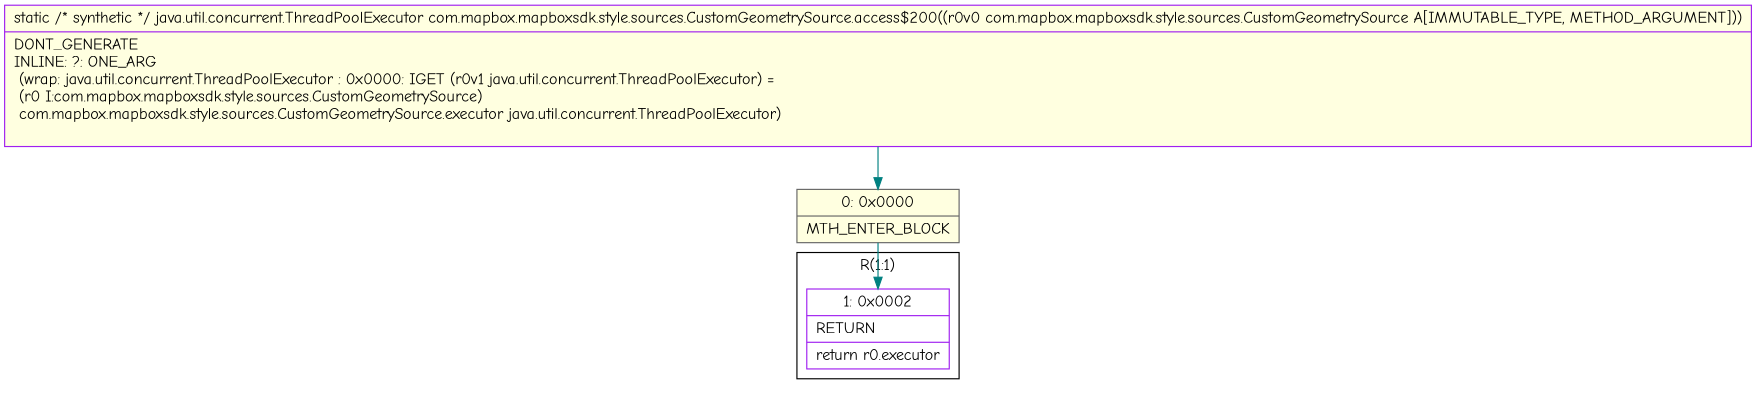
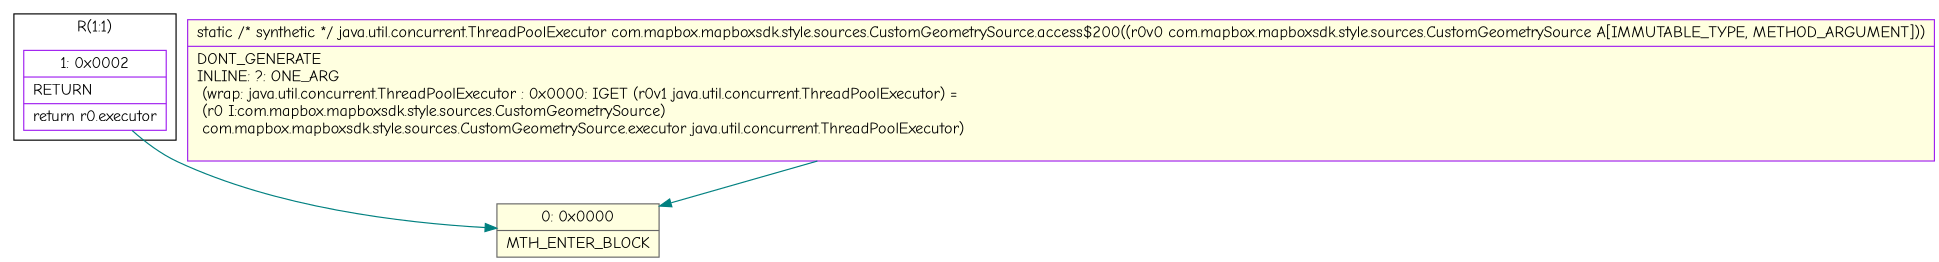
edge "0: 0x0000" -> "1: 0x0002": reversed
